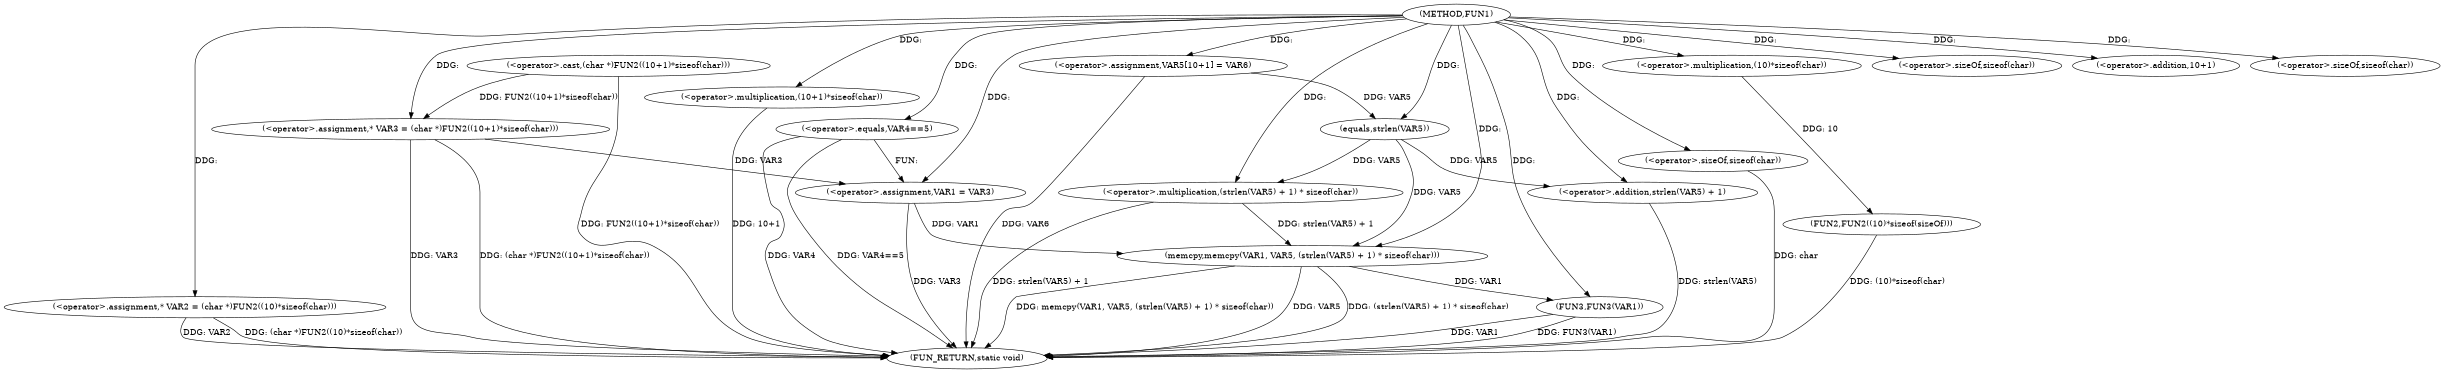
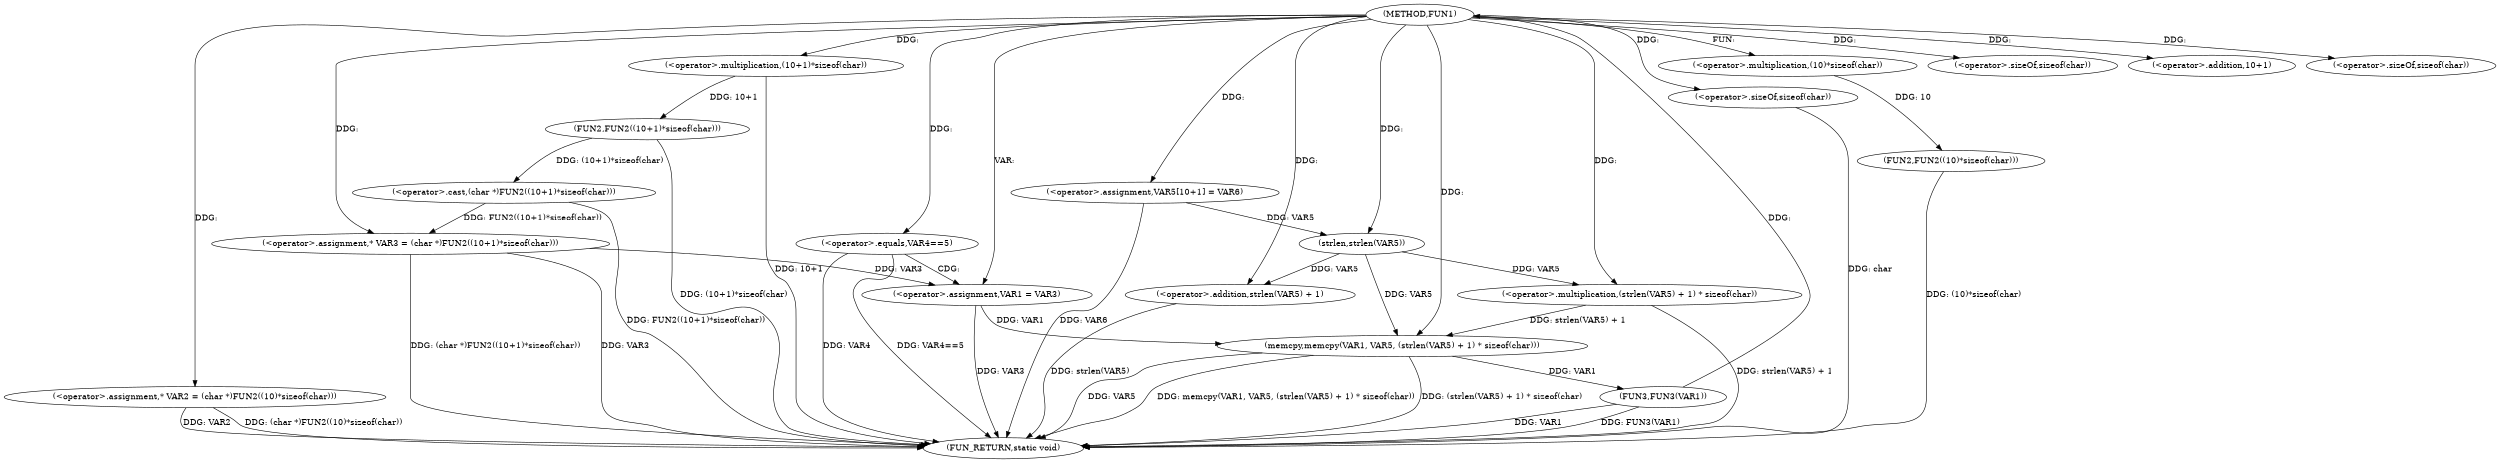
edge "(METHOD,FUN1)" -> "(<operator>.multiplication,(10)*sizeof(char))": label "DDG: " -> "FUN: "
edge "(METHOD,FUN1)" -> "(<operator>.assignment,VAR1 = VAR3)": label "DDG: " -> "VAR: "
node "(FUN2,FUN2((10+1)*sizeof(char)))": added
node "(equals,strlen(VAR5))": label "(equals,strlen(VAR5))" -> "(strlen,strlen(VAR5))"
edge "(<operator>.equals,VAR4==5)" -> "(<operator>.assignment,VAR1 = VAR3)": label "FUN: " -> "CDG: "
edge "(METHOD,FUN1)" -> "(FUN3,FUN3(VAR1))": reversed
node "(FUN2,FUN2((10)*sizeof(sizeOf)))": label "(FUN2,FUN2((10)*sizeof(sizeOf)))" -> "(FUN2,FUN2((10)*sizeof(char)))"
